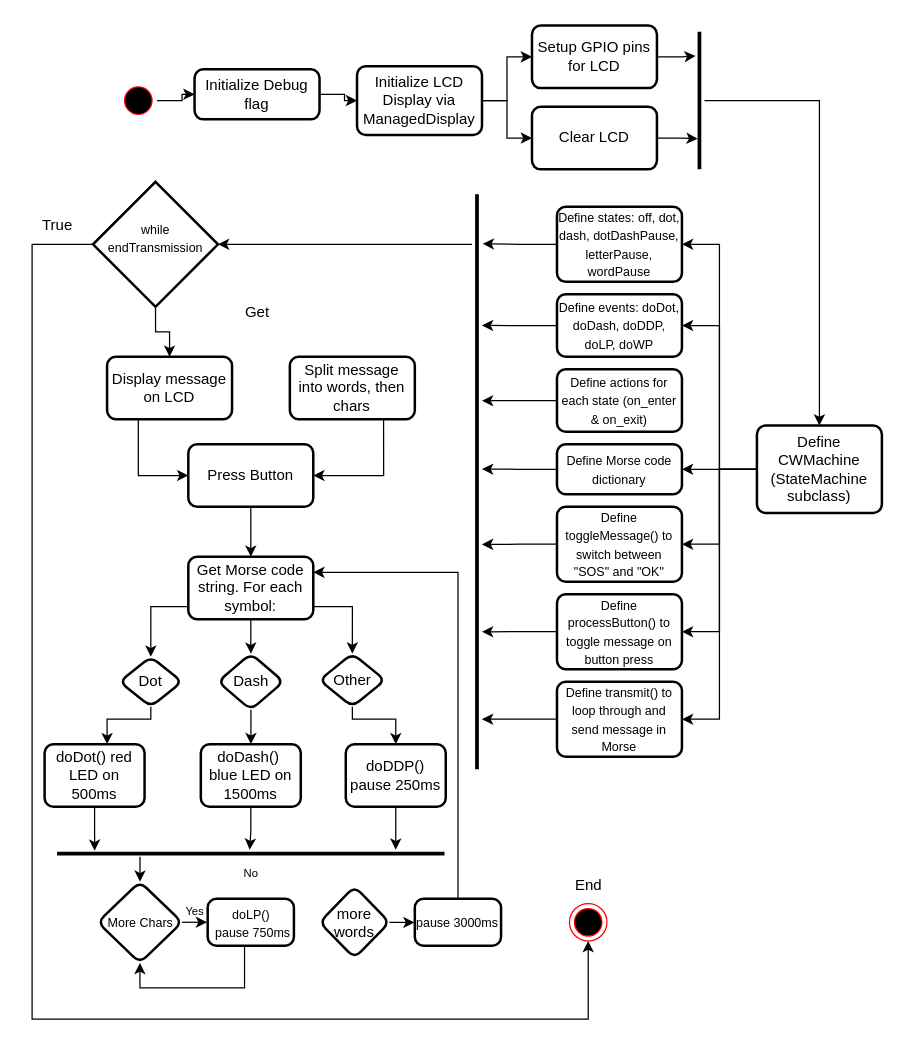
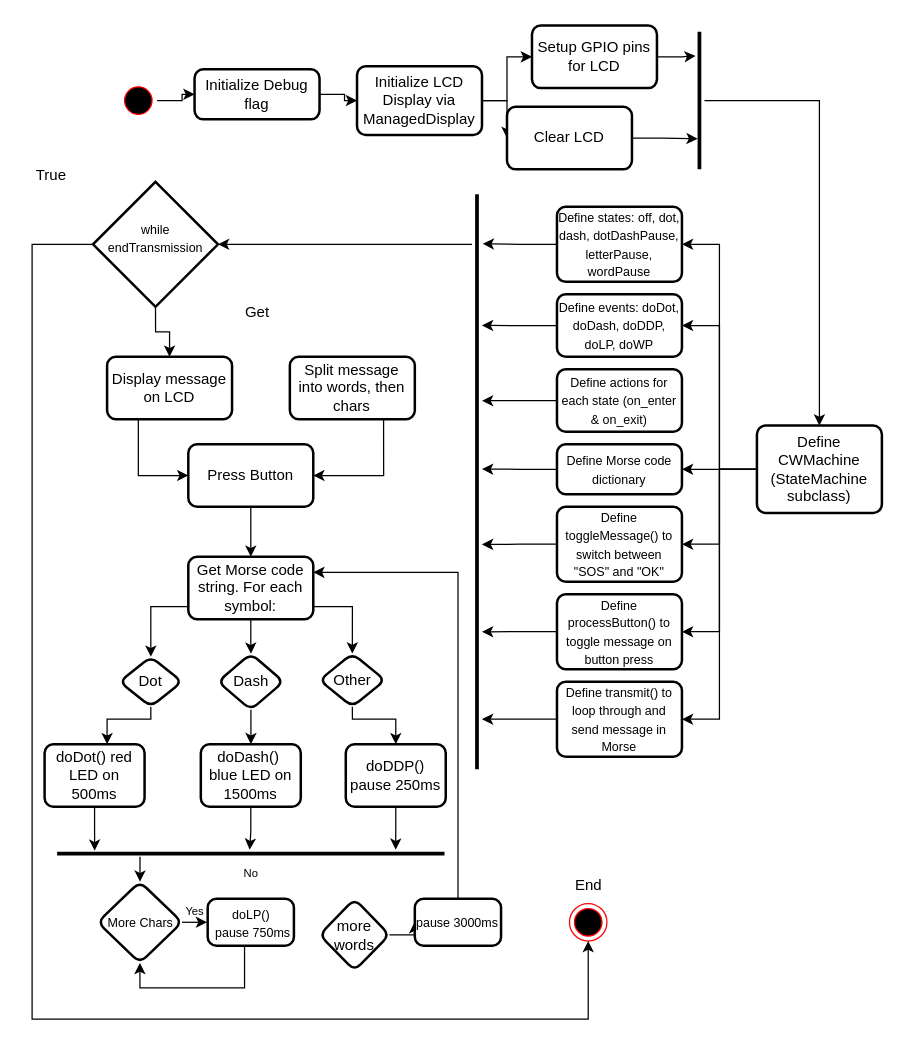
node "Clear LCD": moved (594, 138) -> (569, 138)
node "True": moved (57, 226) -> (51, 176)
node "more words": moved (354, 923) -> (354, 935)
